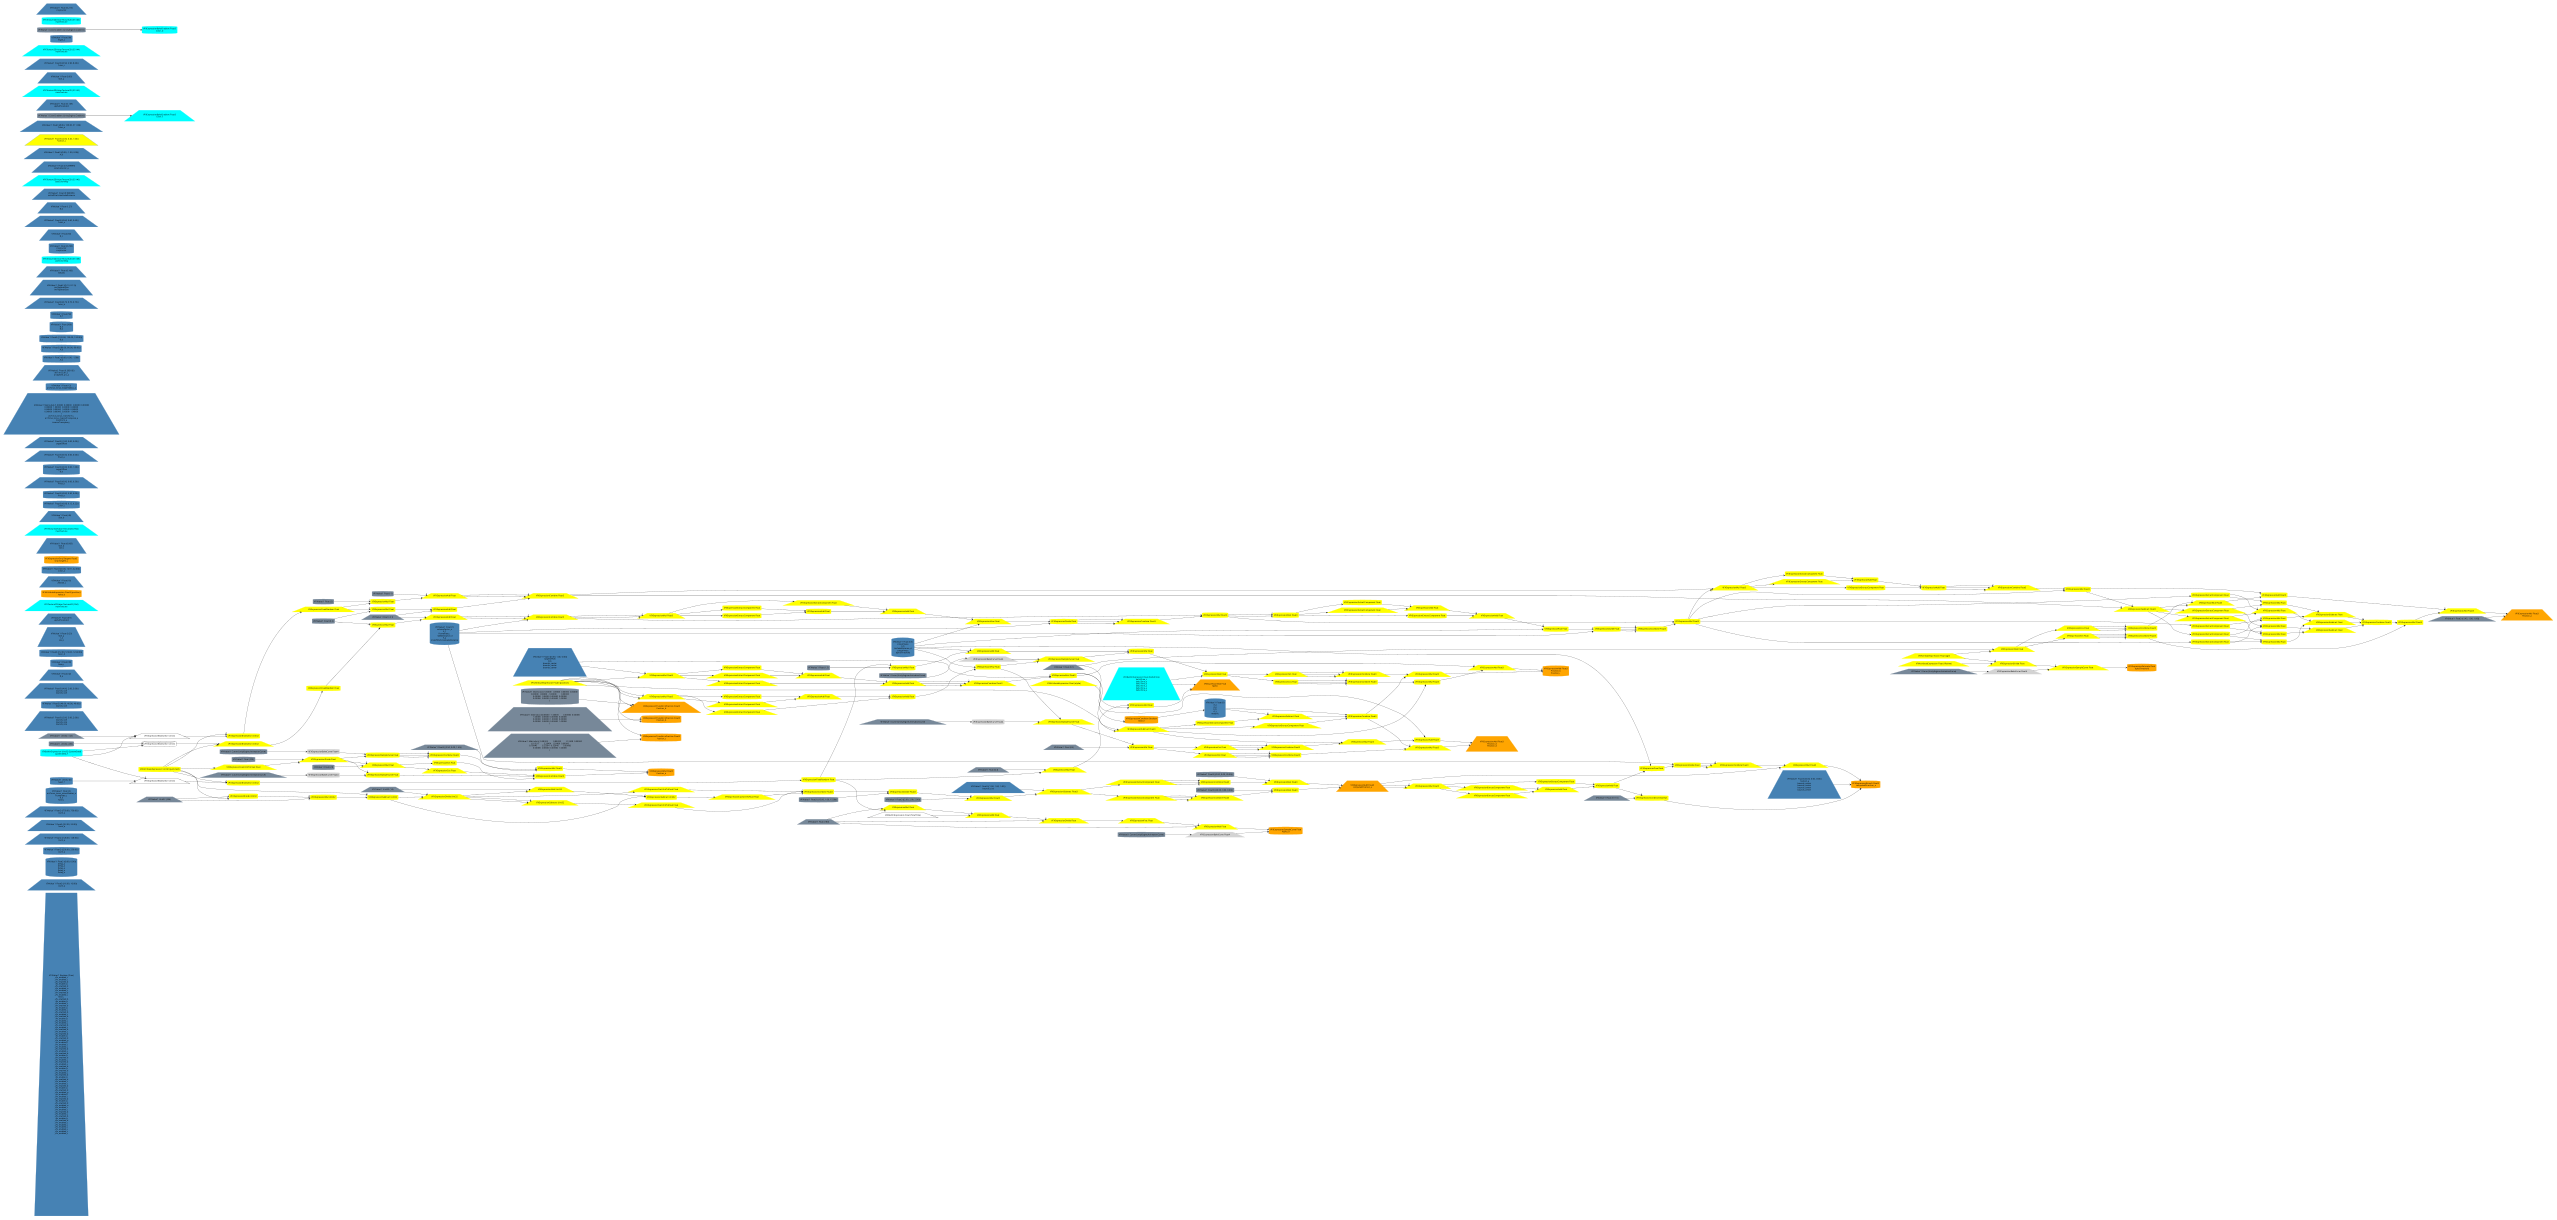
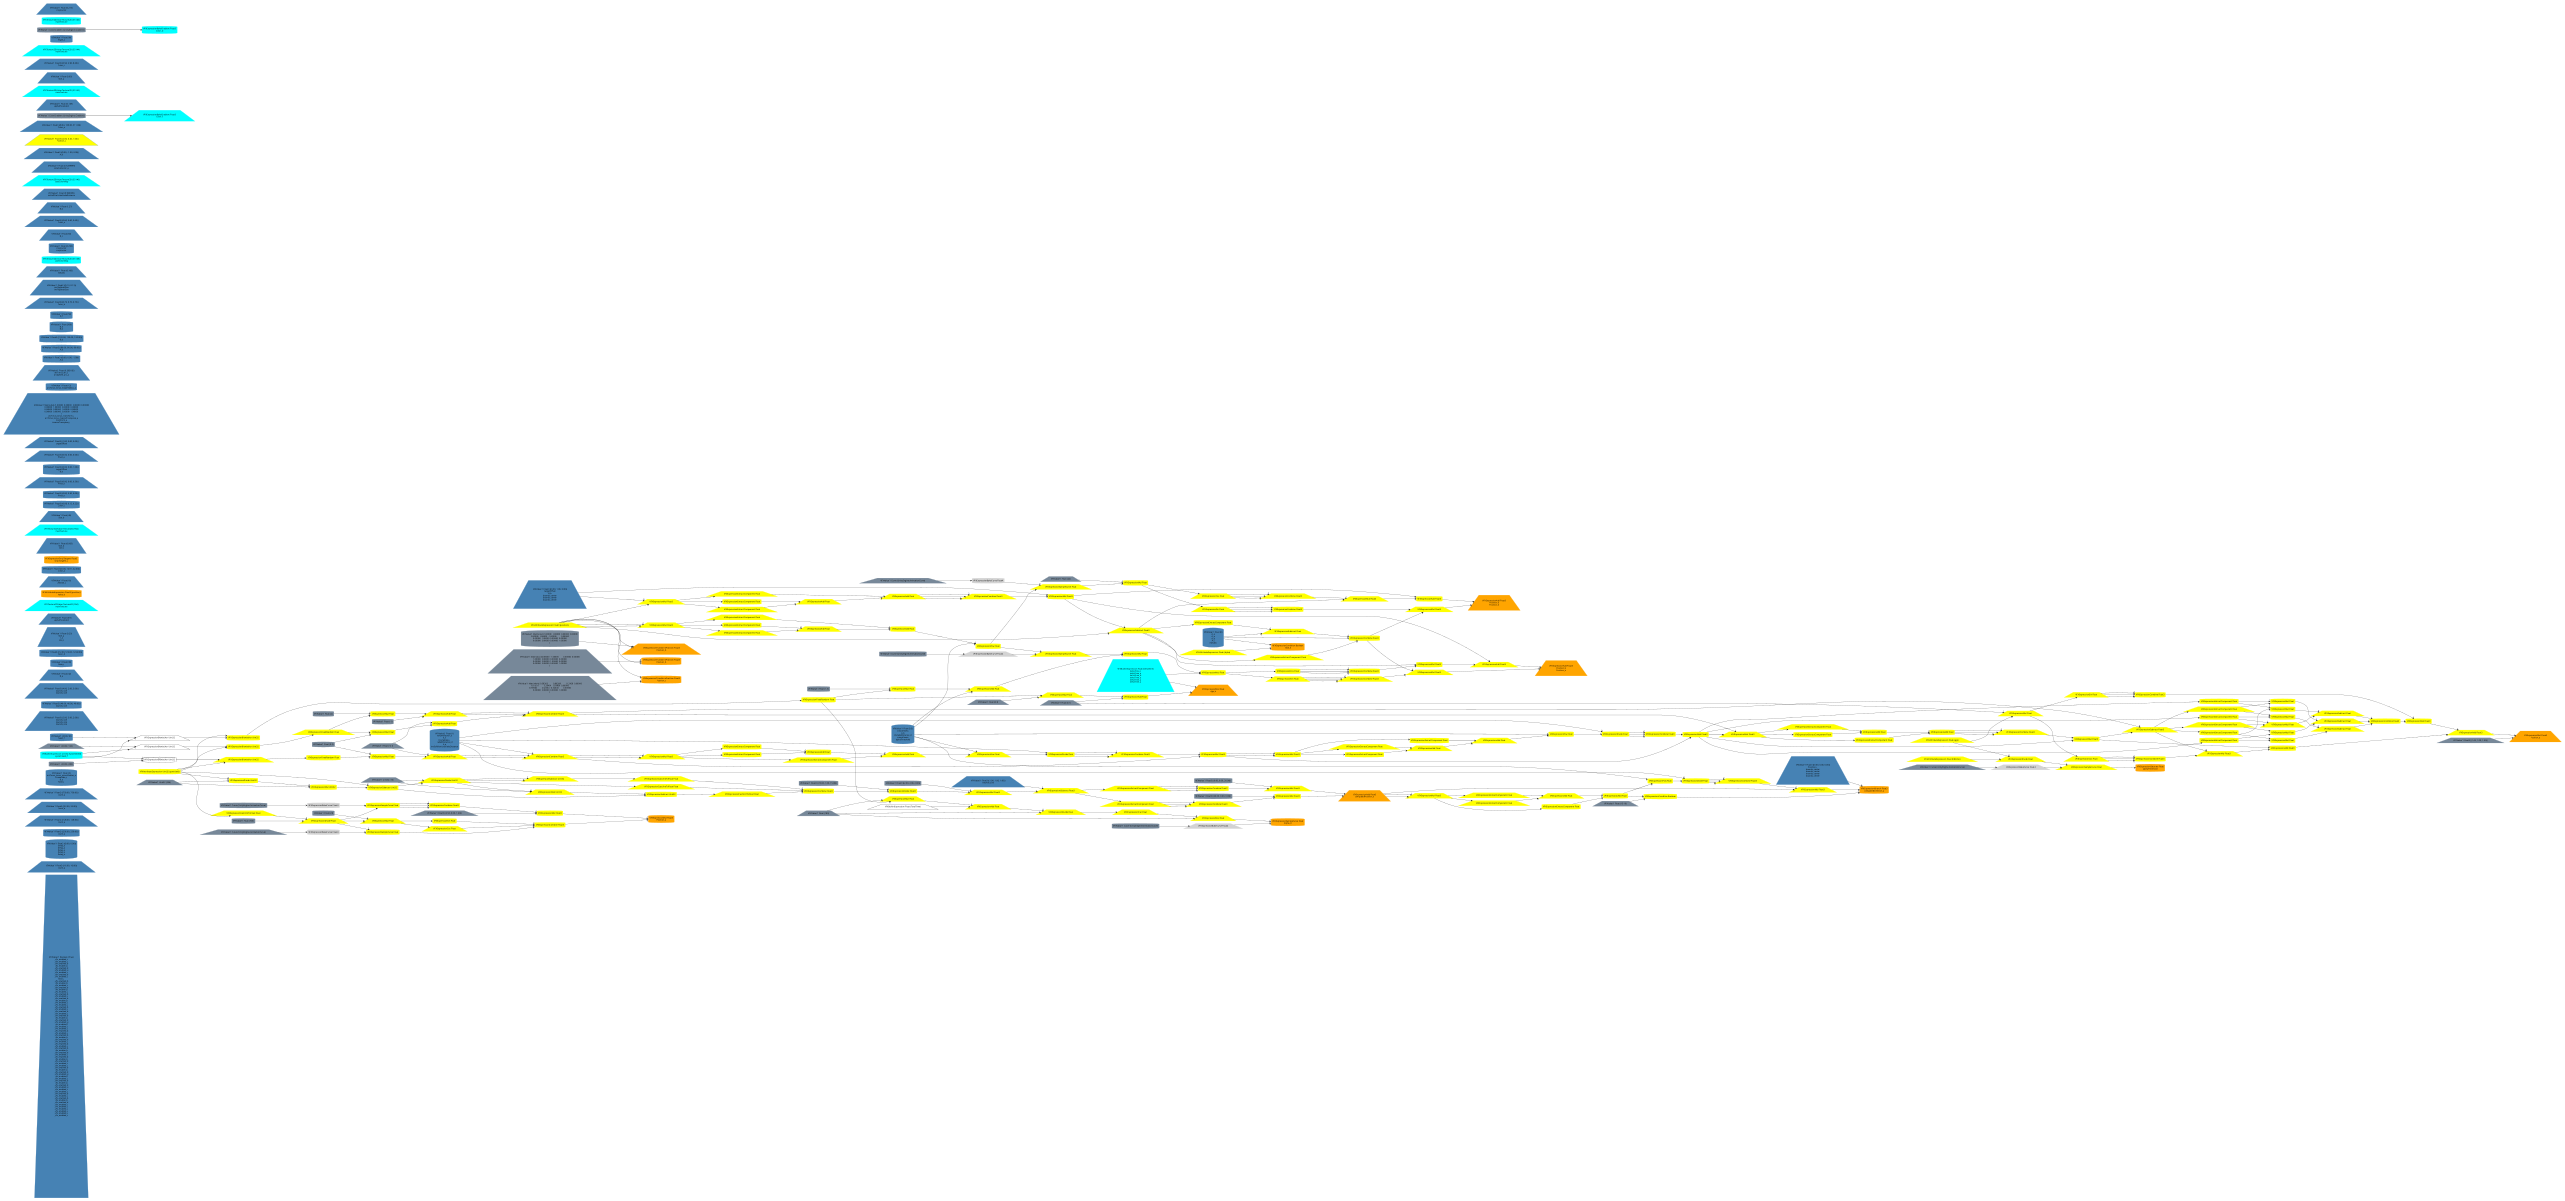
node "VFXExpressionAdd Float3 Position_b Position_a": shape cylinder -> trapezium
edge "VFXExpressionCondition Boolean Alive_e" -> "VFXValue`1 Float (0) A_a A_e A_b A_c metallic": reversed
